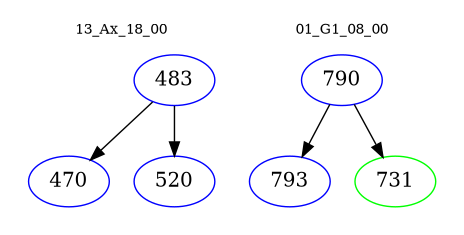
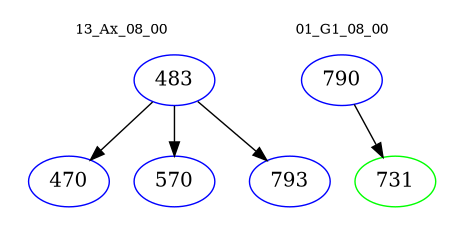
cluster "13_Ax_18_00": label "13_Ax_18_00" -> "13_Ax_08_00"
edge "790" -> "793": now "483" -> "793"
node "520": label "520" -> "570"
